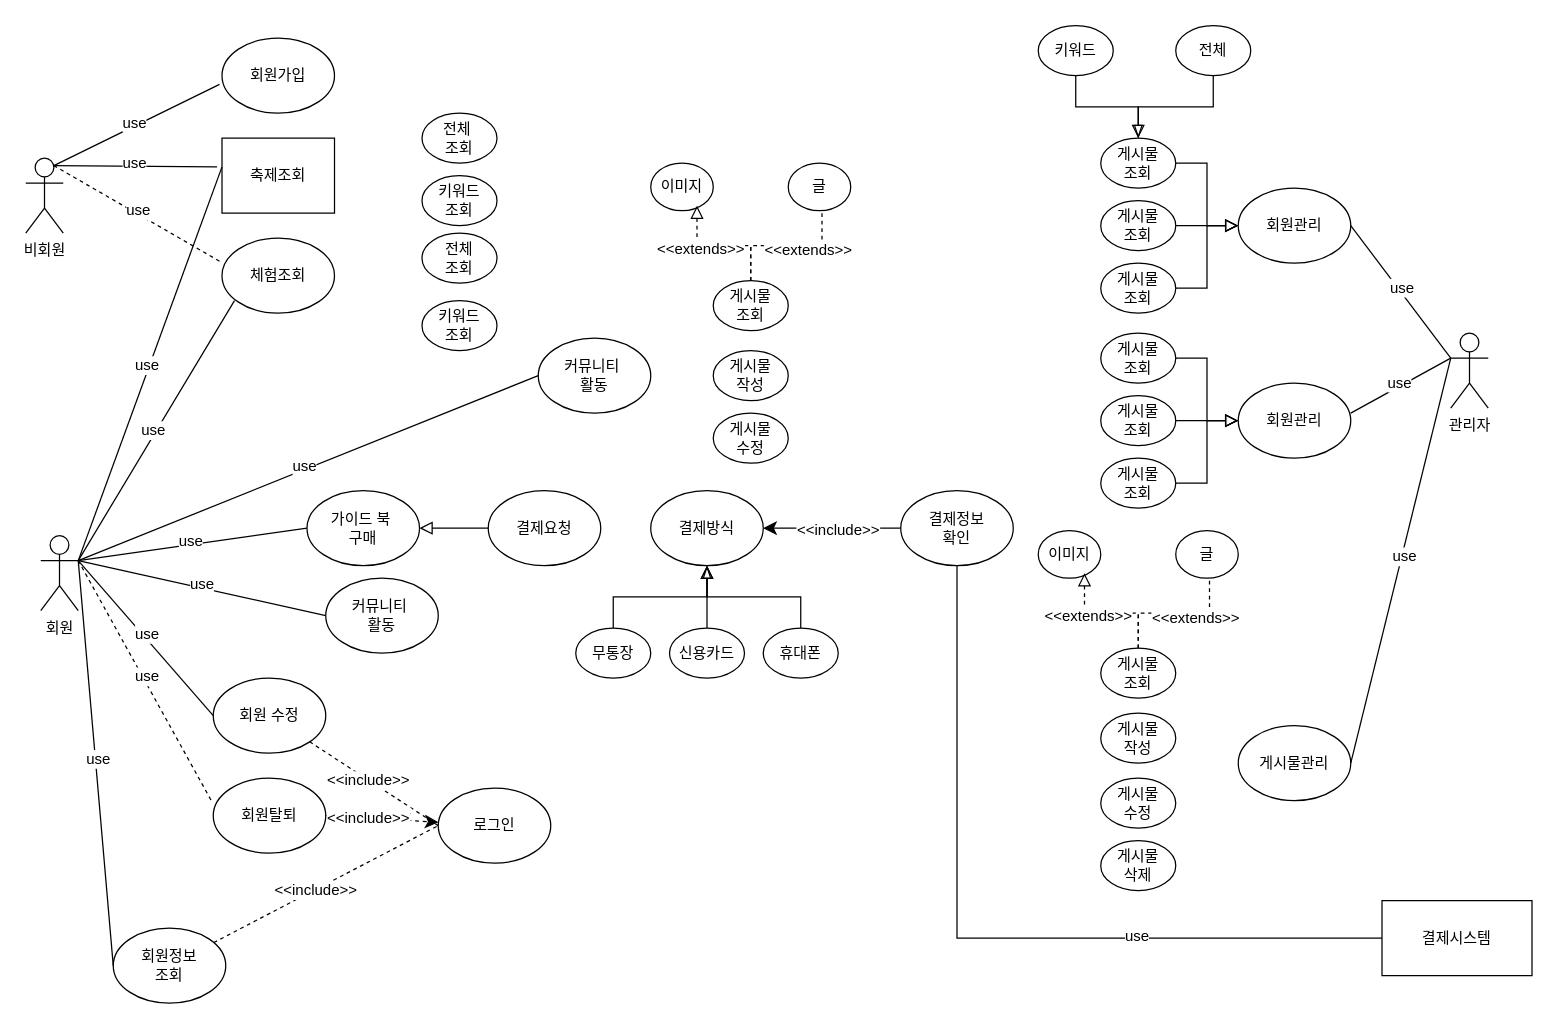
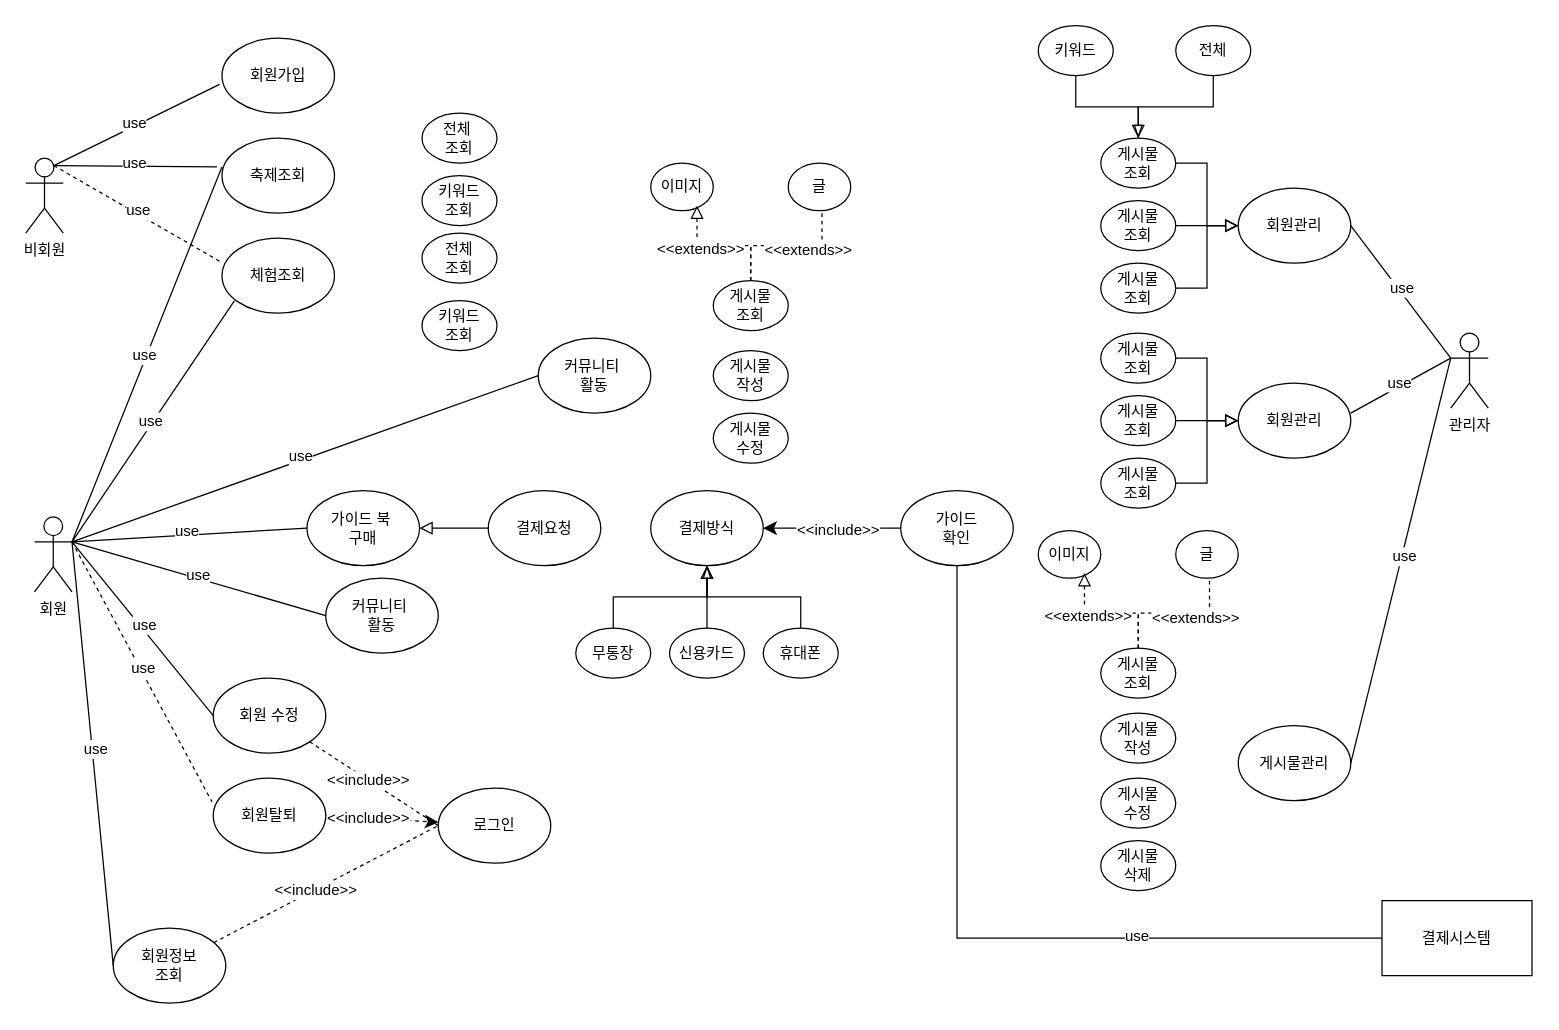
node "축제조회": shape rectangle -> ellipse
node "결제정보 확인": label "결제정보 확인" -> "가이드 확인"
node "회원": moved (59, 573) -> (53, 554)
